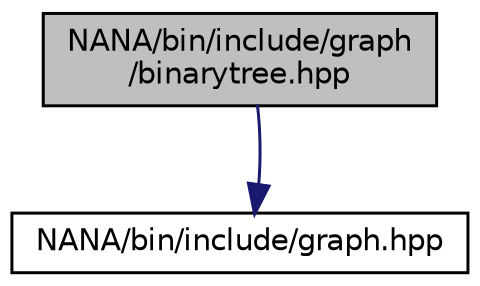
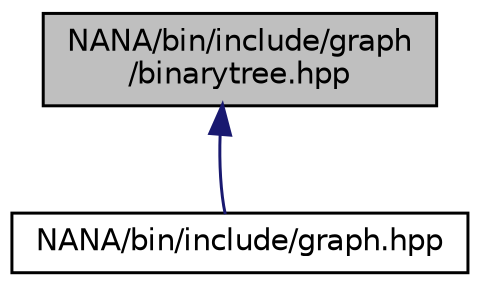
edge "NANA/bin/include/graph /binarytree.hpp" -> "NANA/bin/include/graph.hpp": reversed
